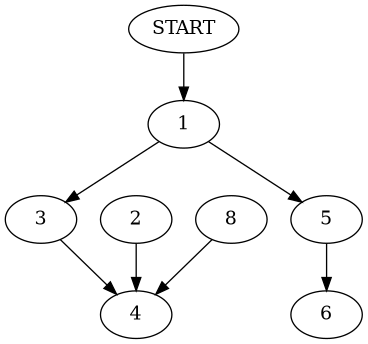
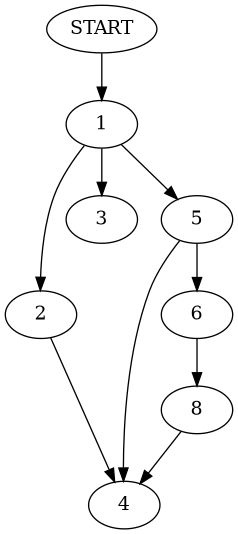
edge "1" -> "2": added
edge "3" -> "4": now "5" -> "4"
edge "6" -> "8": added
